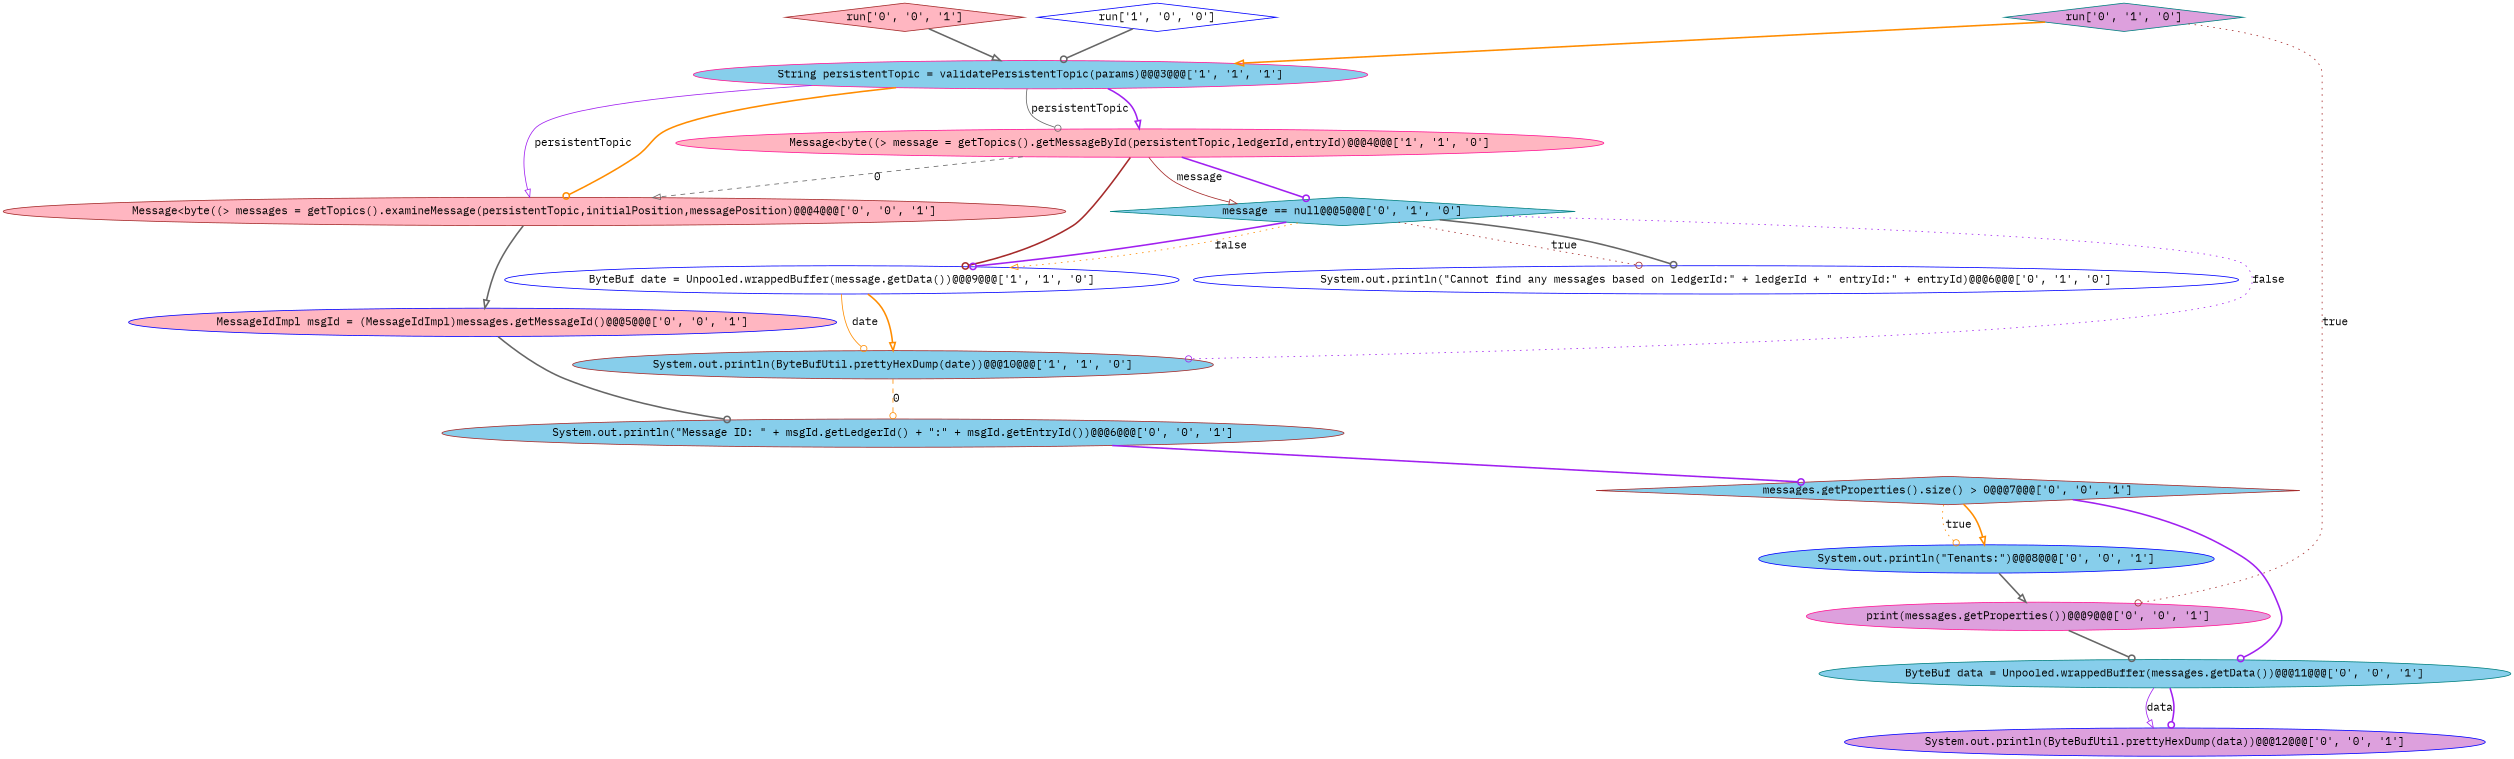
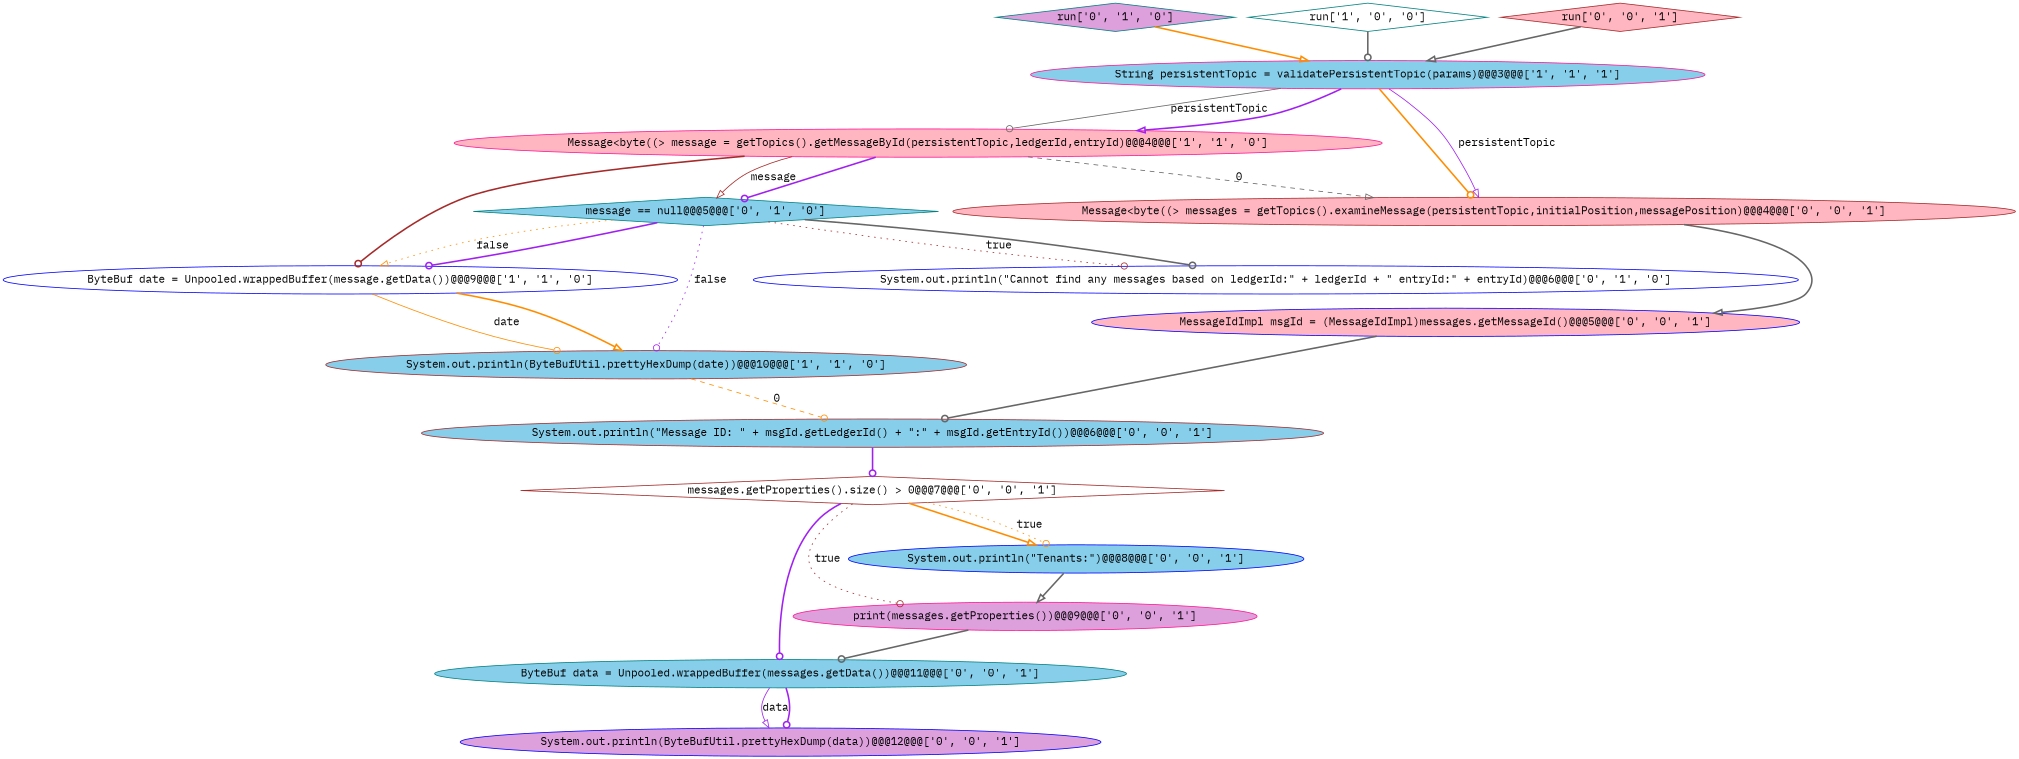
node "run['1', '0', '0']": color blue -> teal
edge "run['0', '1', '0']" -> "print(messages.getProperties())@@@9@@@['0', '0', '1']": now "messages.getProperties().size() > 0@@@7@@@['0', '0', '1']" -> "print(messages.getProperties())@@@9@@@['0', '0', '1']"
node "messages.getProperties().size() > 0@@@7@@@['0', '0', '1']": fillcolor skyblue -> white
